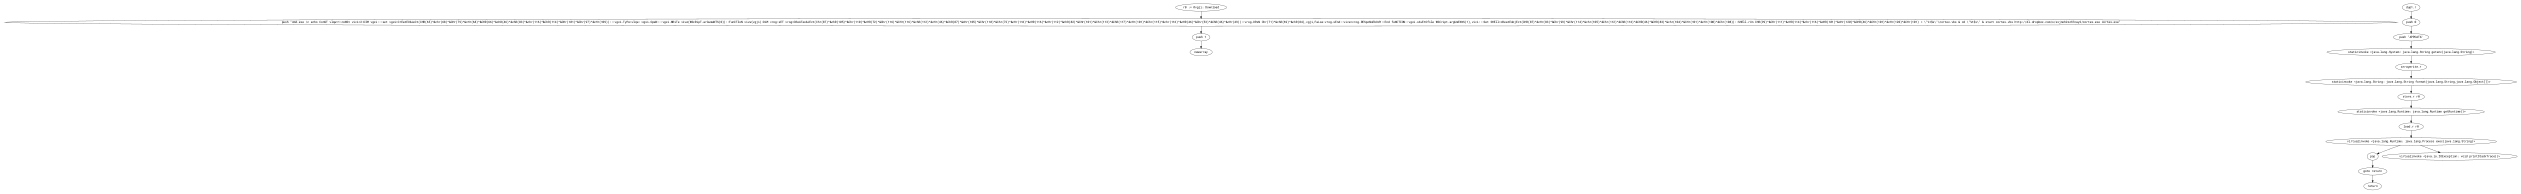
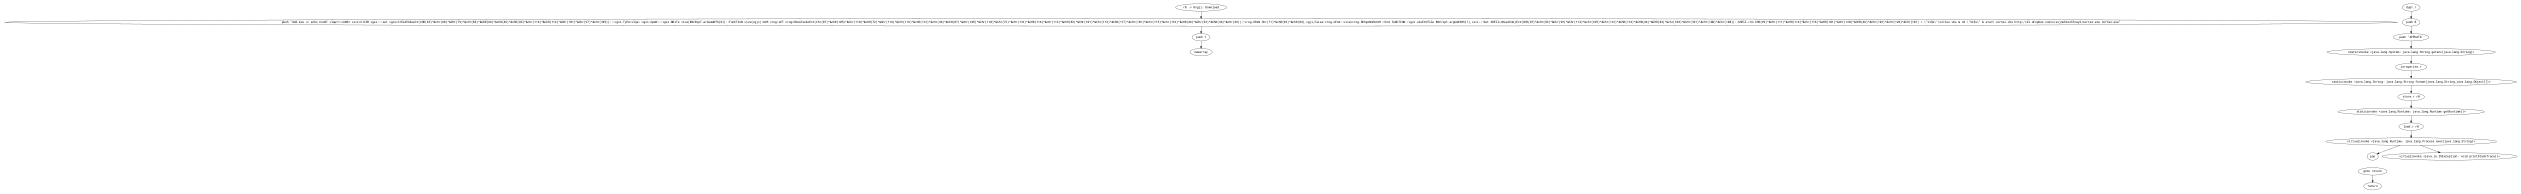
edge "pop" -> "goto return": removed
